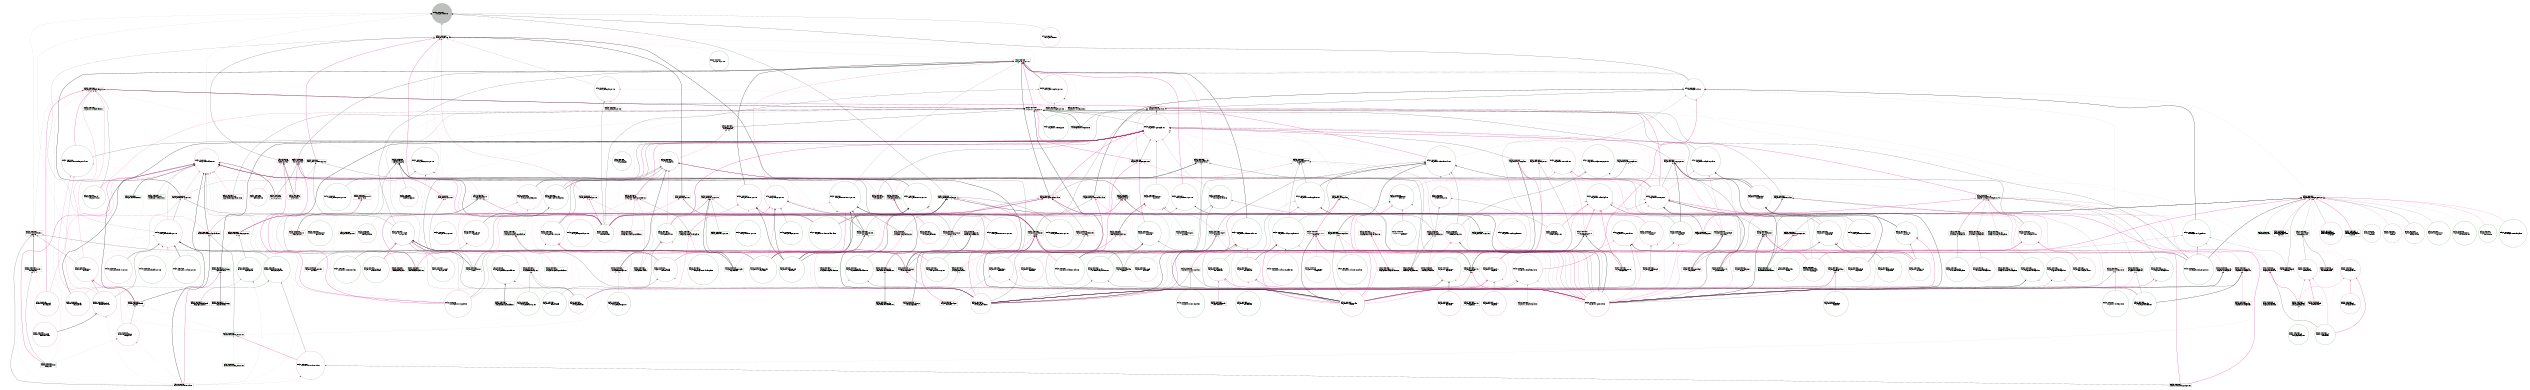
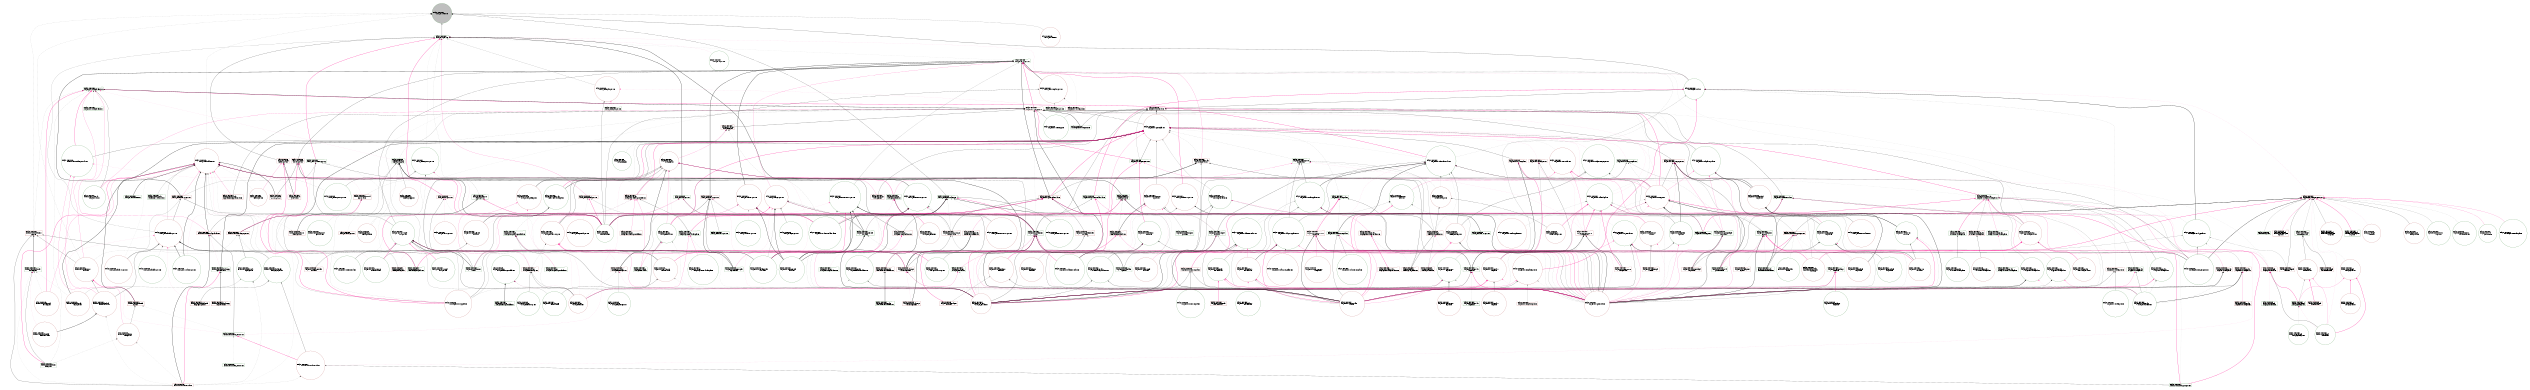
edge "3rdParty/Ipopt/Ipopt /src/Algorithm/IpRestoConvCheck.hpp" -> "3rdParty/Ipopt/Ipopt /src/LinAlg/IpSymMatrix.hpp": now "3rdParty/Ipopt/Ipopt /src/LinAlg/IpSumSymMatrix.hpp" -> "3rdParty/Ipopt/Ipopt /src/LinAlg/IpSymMatrix.hpp"
edge "3rdParty/Ipopt/Ipopt /src/Algorithm/IpNLPBoundsRemover.hpp" -> "3rdParty/Ipopt/Ipopt /src/Interfaces/IpNLP.hpp": color black -> deeppink
node "3matlabinfo/Ipopt/Ipopt /src/LinAlg/IpDenseSymMatrix.hpp": label "3matlabinfo/Ipopt/Ipopt /src/LinAlg/IpDenseSymMatrix.hpp" -> "3rdParty/Ipopt/Ipopt /src/LinAlg/IpDenseSymMatrix.hpp"
node "3rdParty/Ipopt/Ipopt /src/Algorithm/IpOptErrorConv Check.cpp": removed
node "3rdParty/Ipopt/Ipopt /contrib/RInterface/src /ipoptr.cpp": removed
edge "3rdParty/Ipopt/Ipopt /contrib/sIPOPT/src/SensStep Calc.hpp" -> "3rdParty/Ipopt/Ipopt /src/LinAlg/IpDenseVector.hpp": now "3rdParty/Ipopt/Ipopt /src/LinAlg/IpMultiVectorMatrix.cpp" -> "3rdParty/Ipopt/Ipopt /src/LinAlg/IpDenseVector.hpp"
